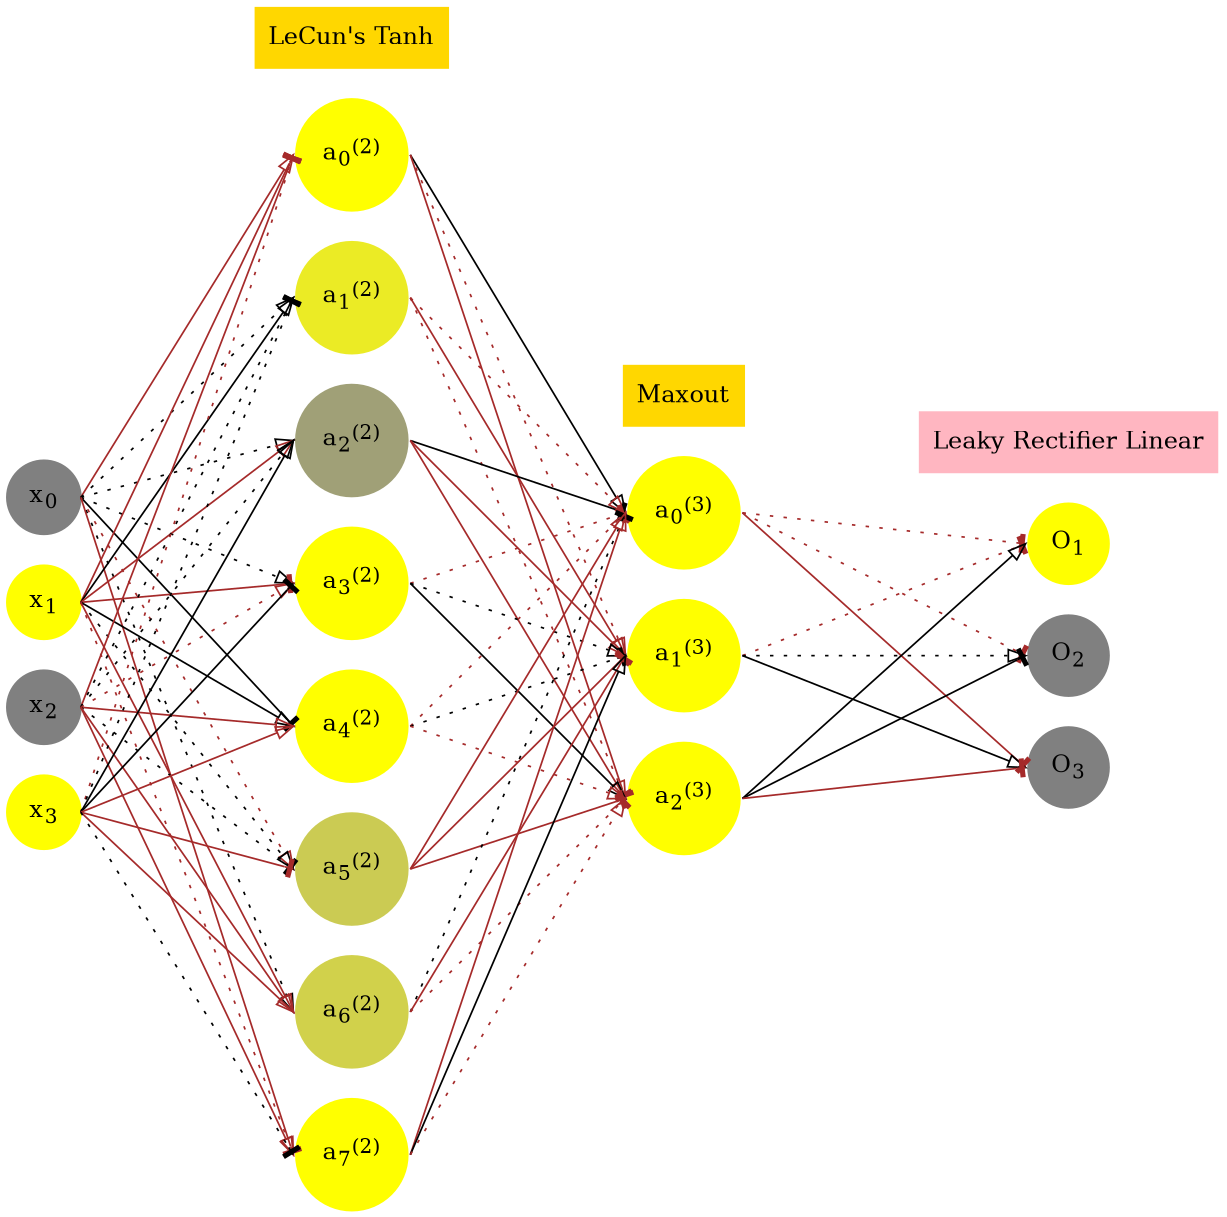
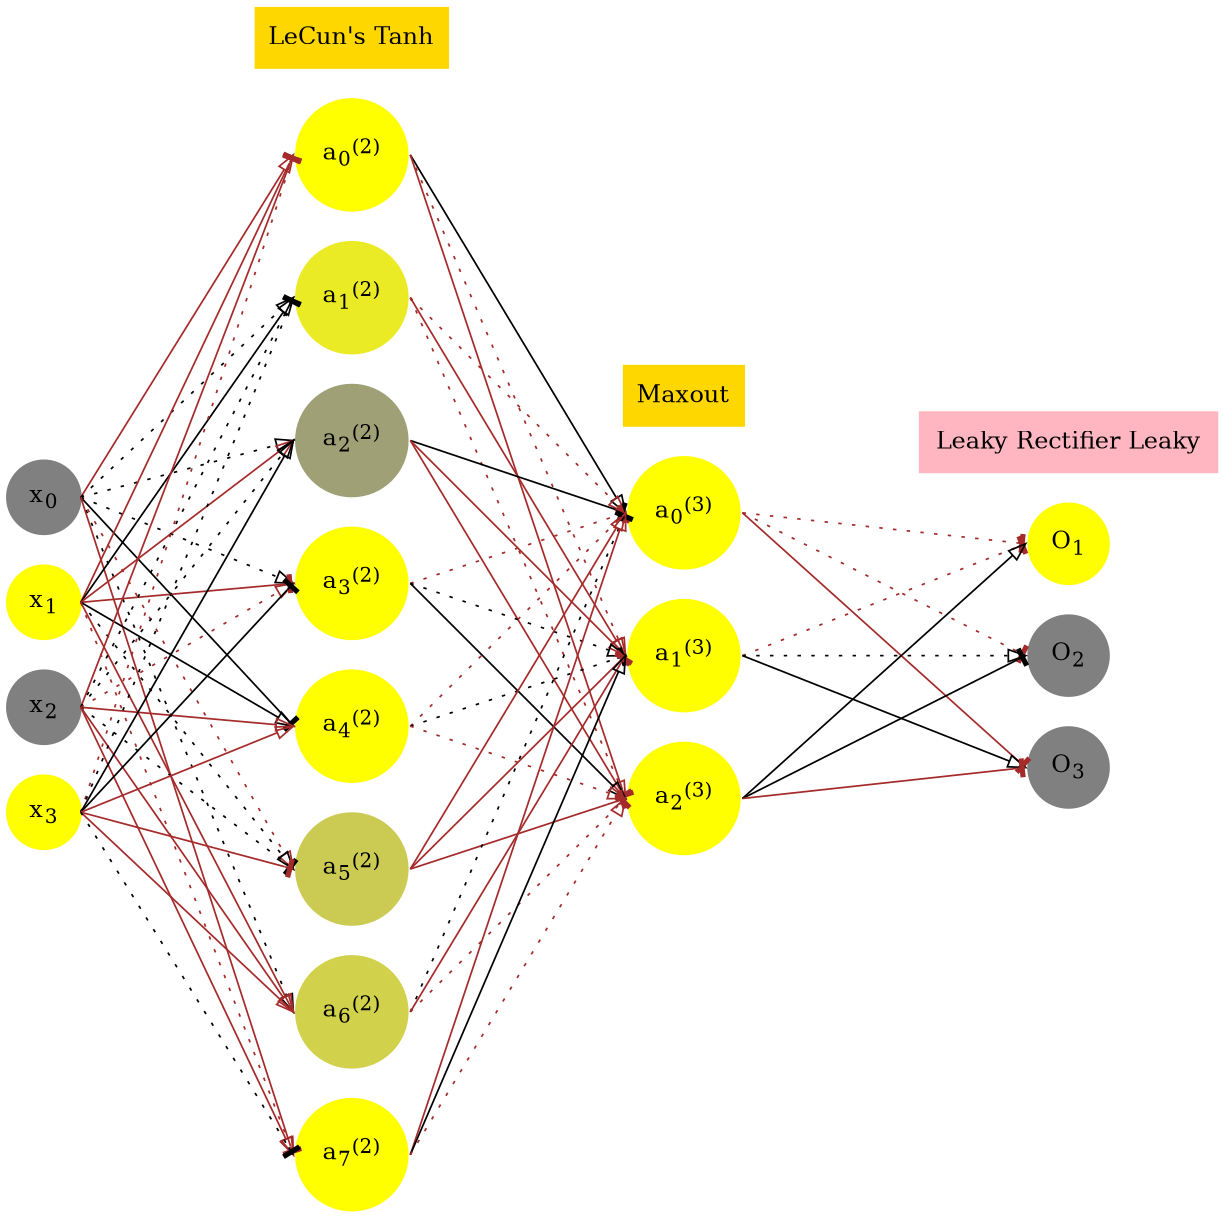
node "Leaky Rectifier Linear": label "Leaky Rectifier Linear" -> "Leaky Rectifier Leaky"
